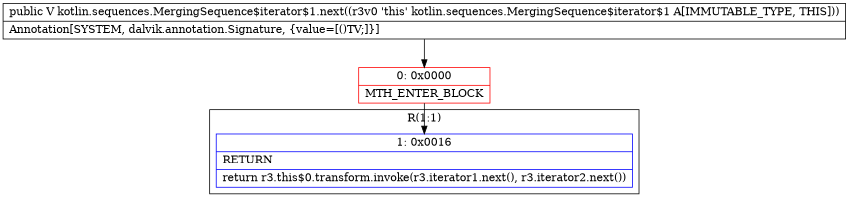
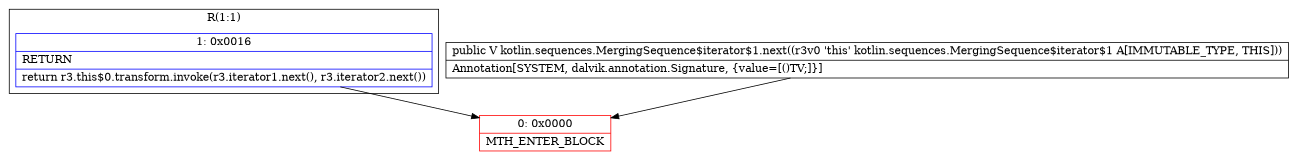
edge "0: 0x0000" -> "1: 0x0016": reversed
